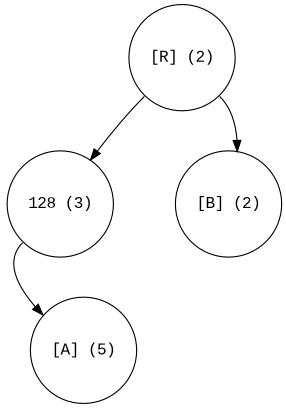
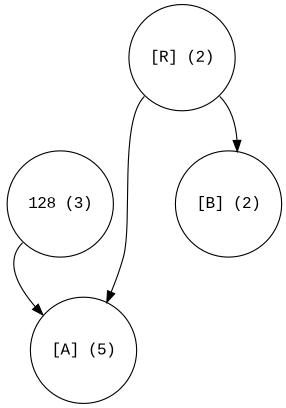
edge "[R] (2)" -> "128 (3)": now "[R] (2)" -> "[A] (5)"
